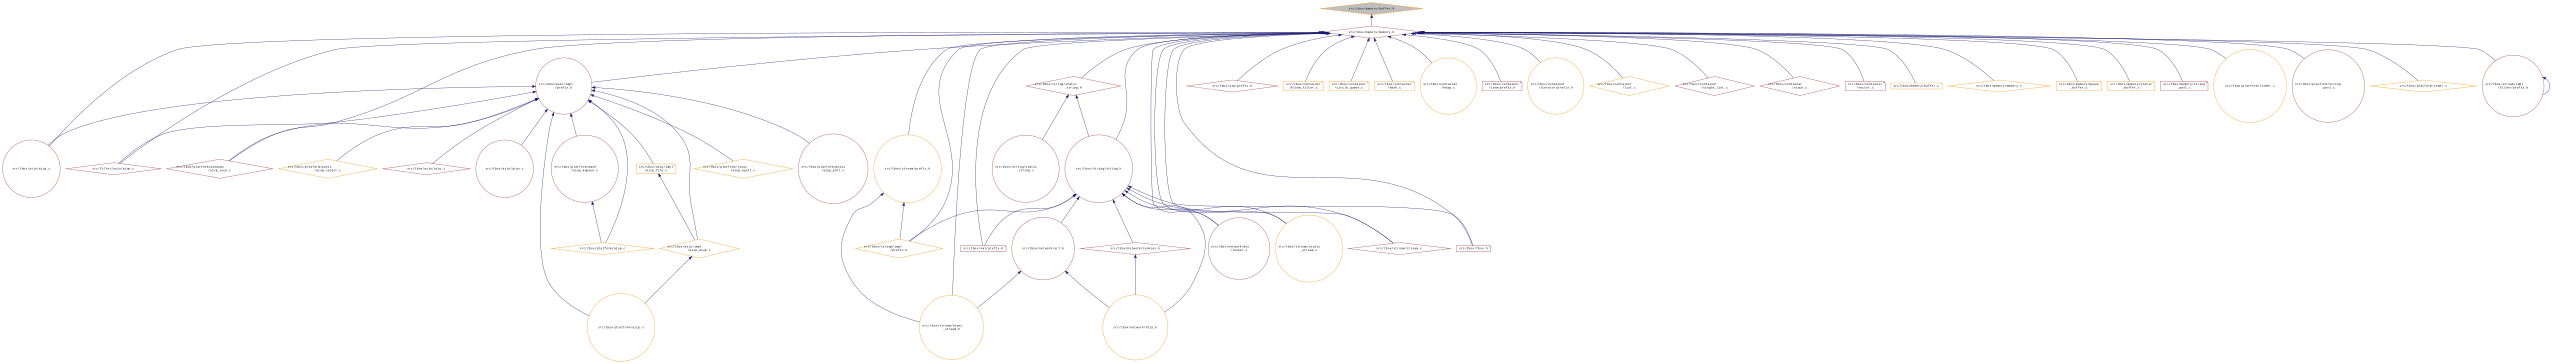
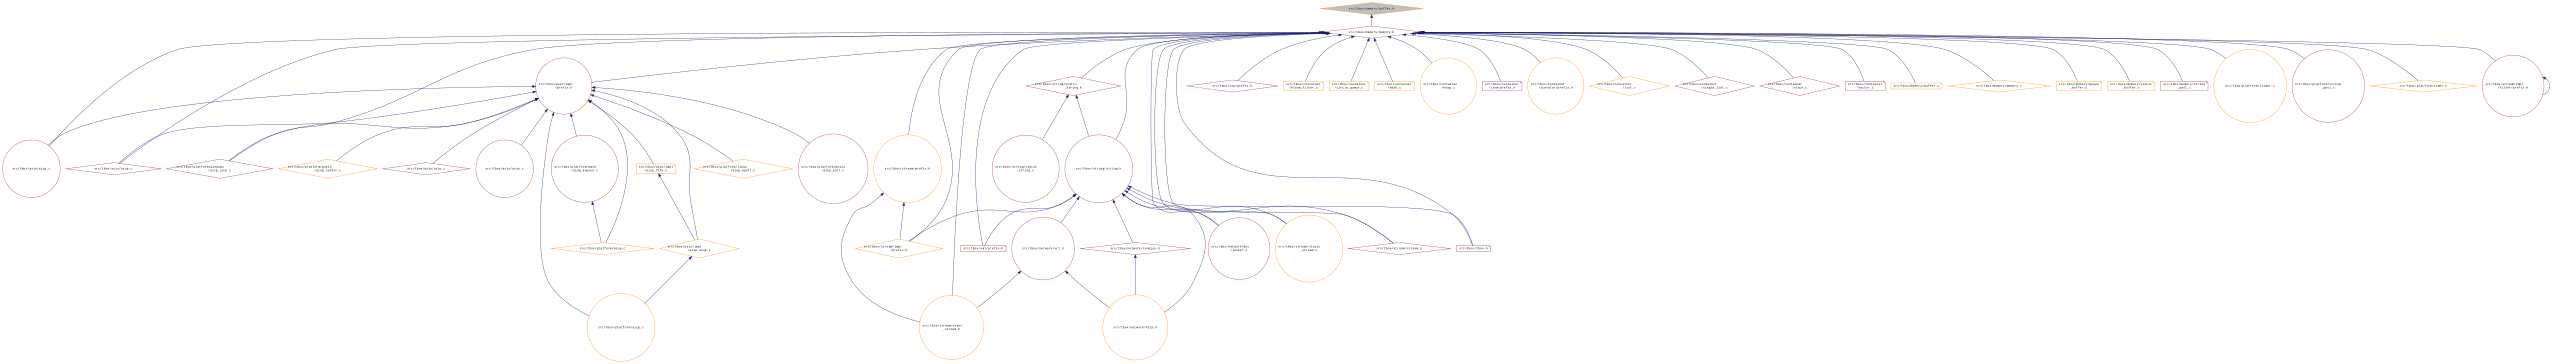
node "src/filter/asio/aiop.c": label "src/filter/asio/aiop.c" -> "src/tbox/asio/aiop.c"
